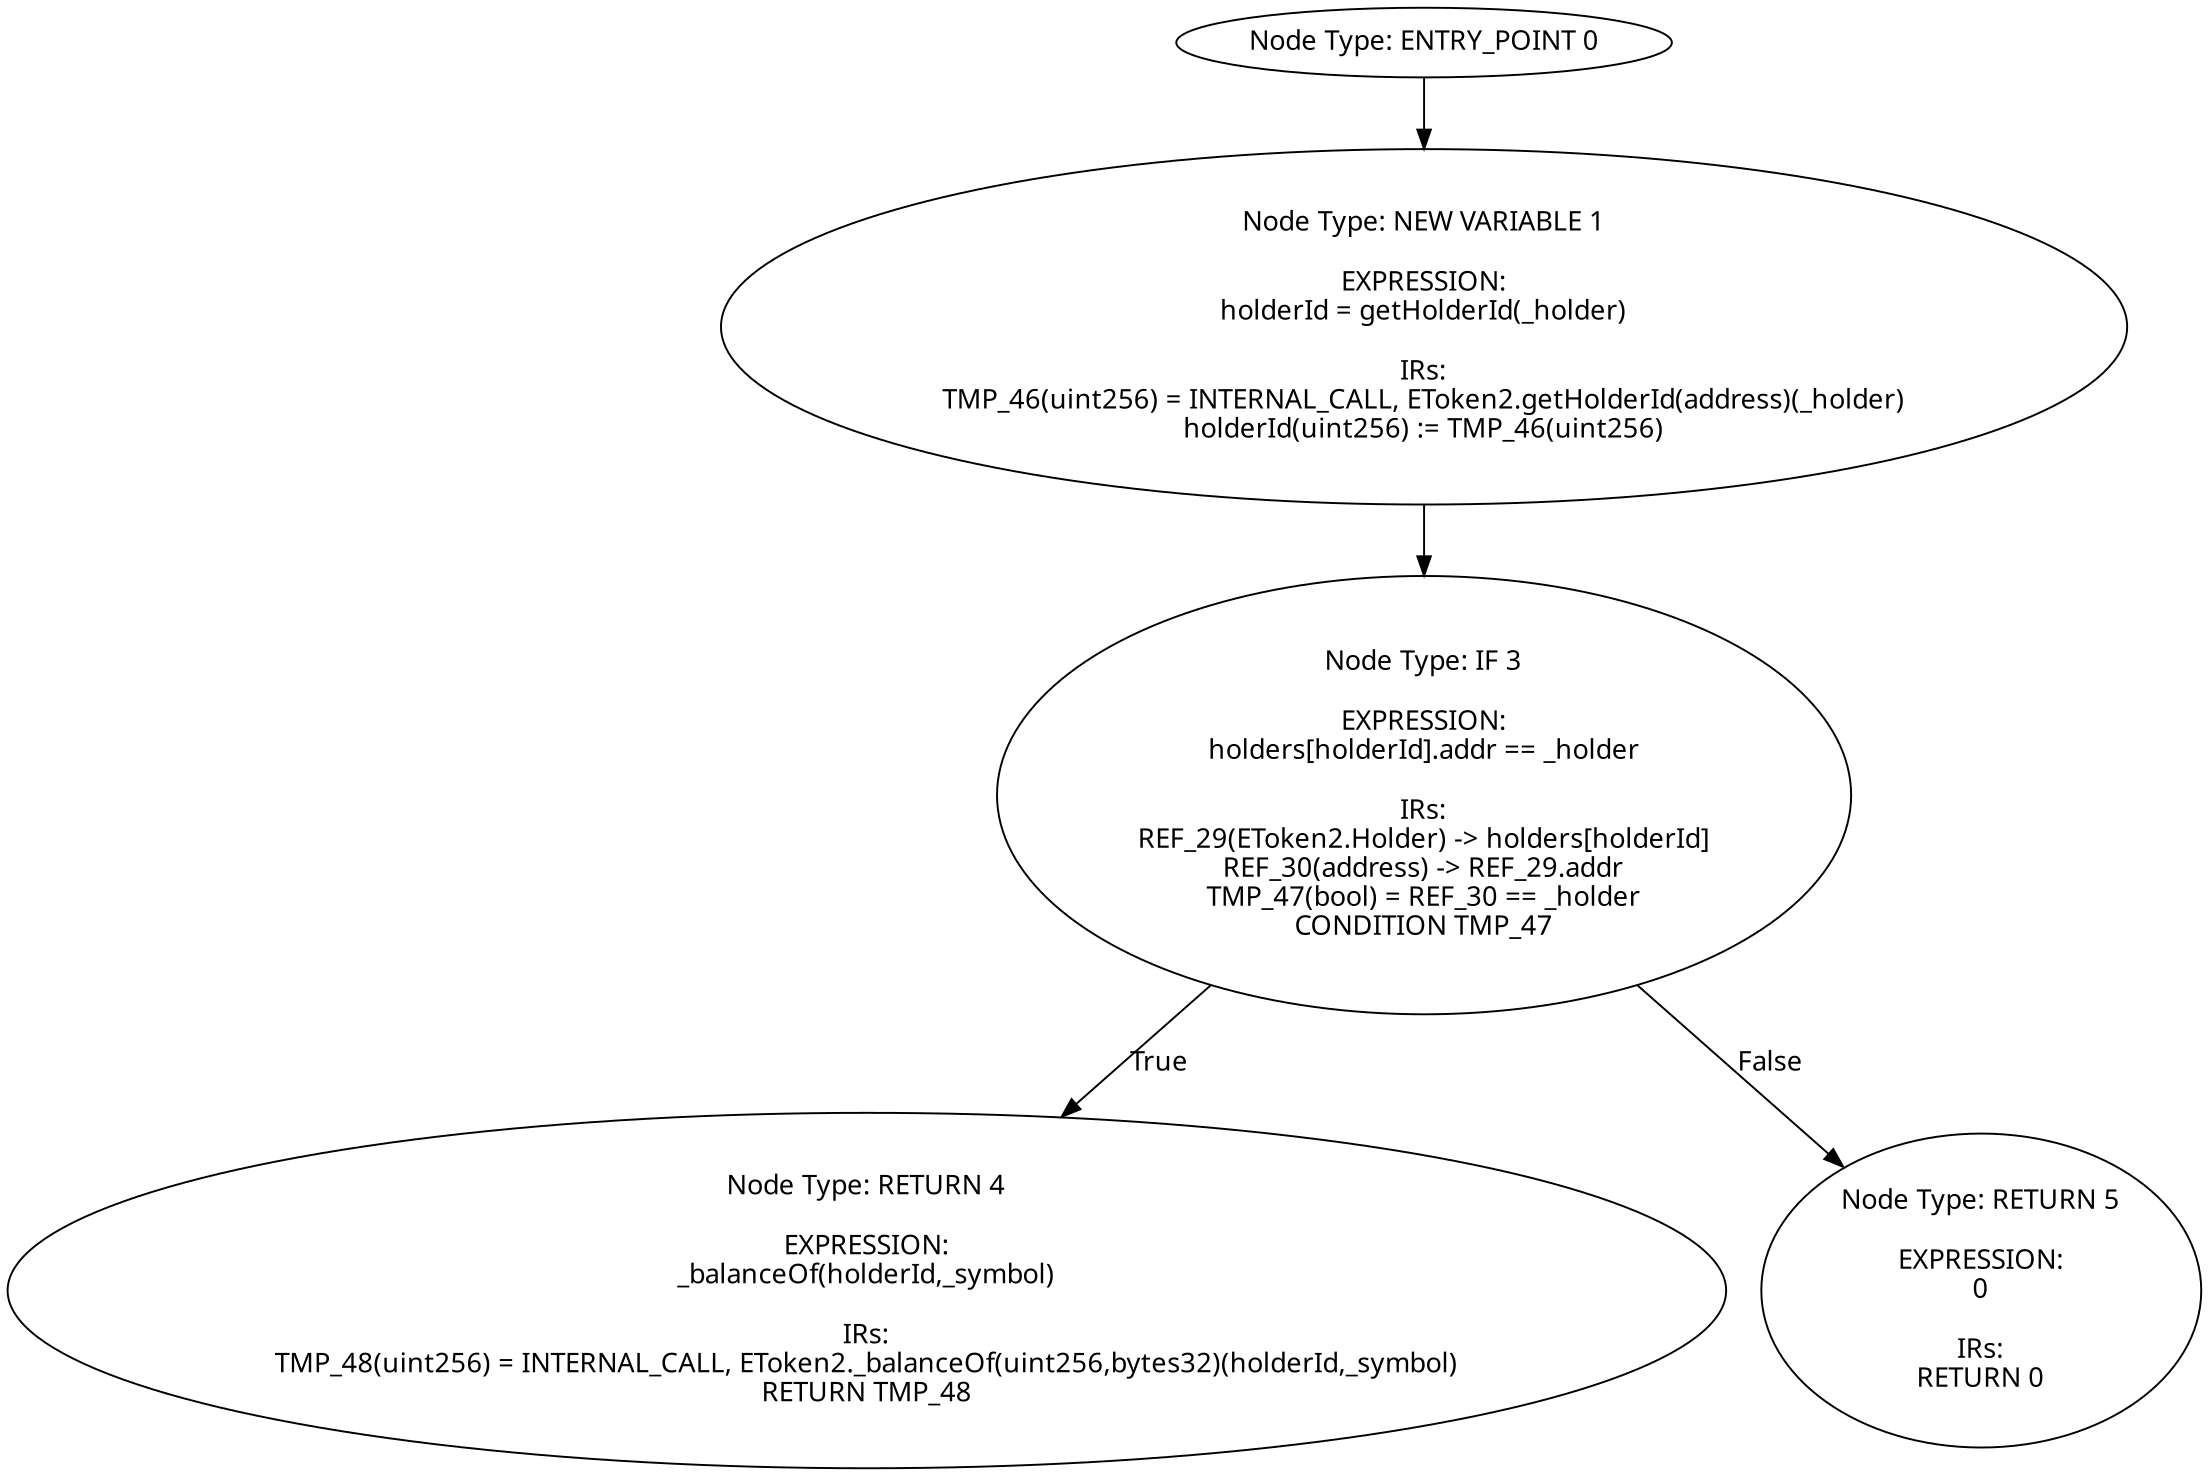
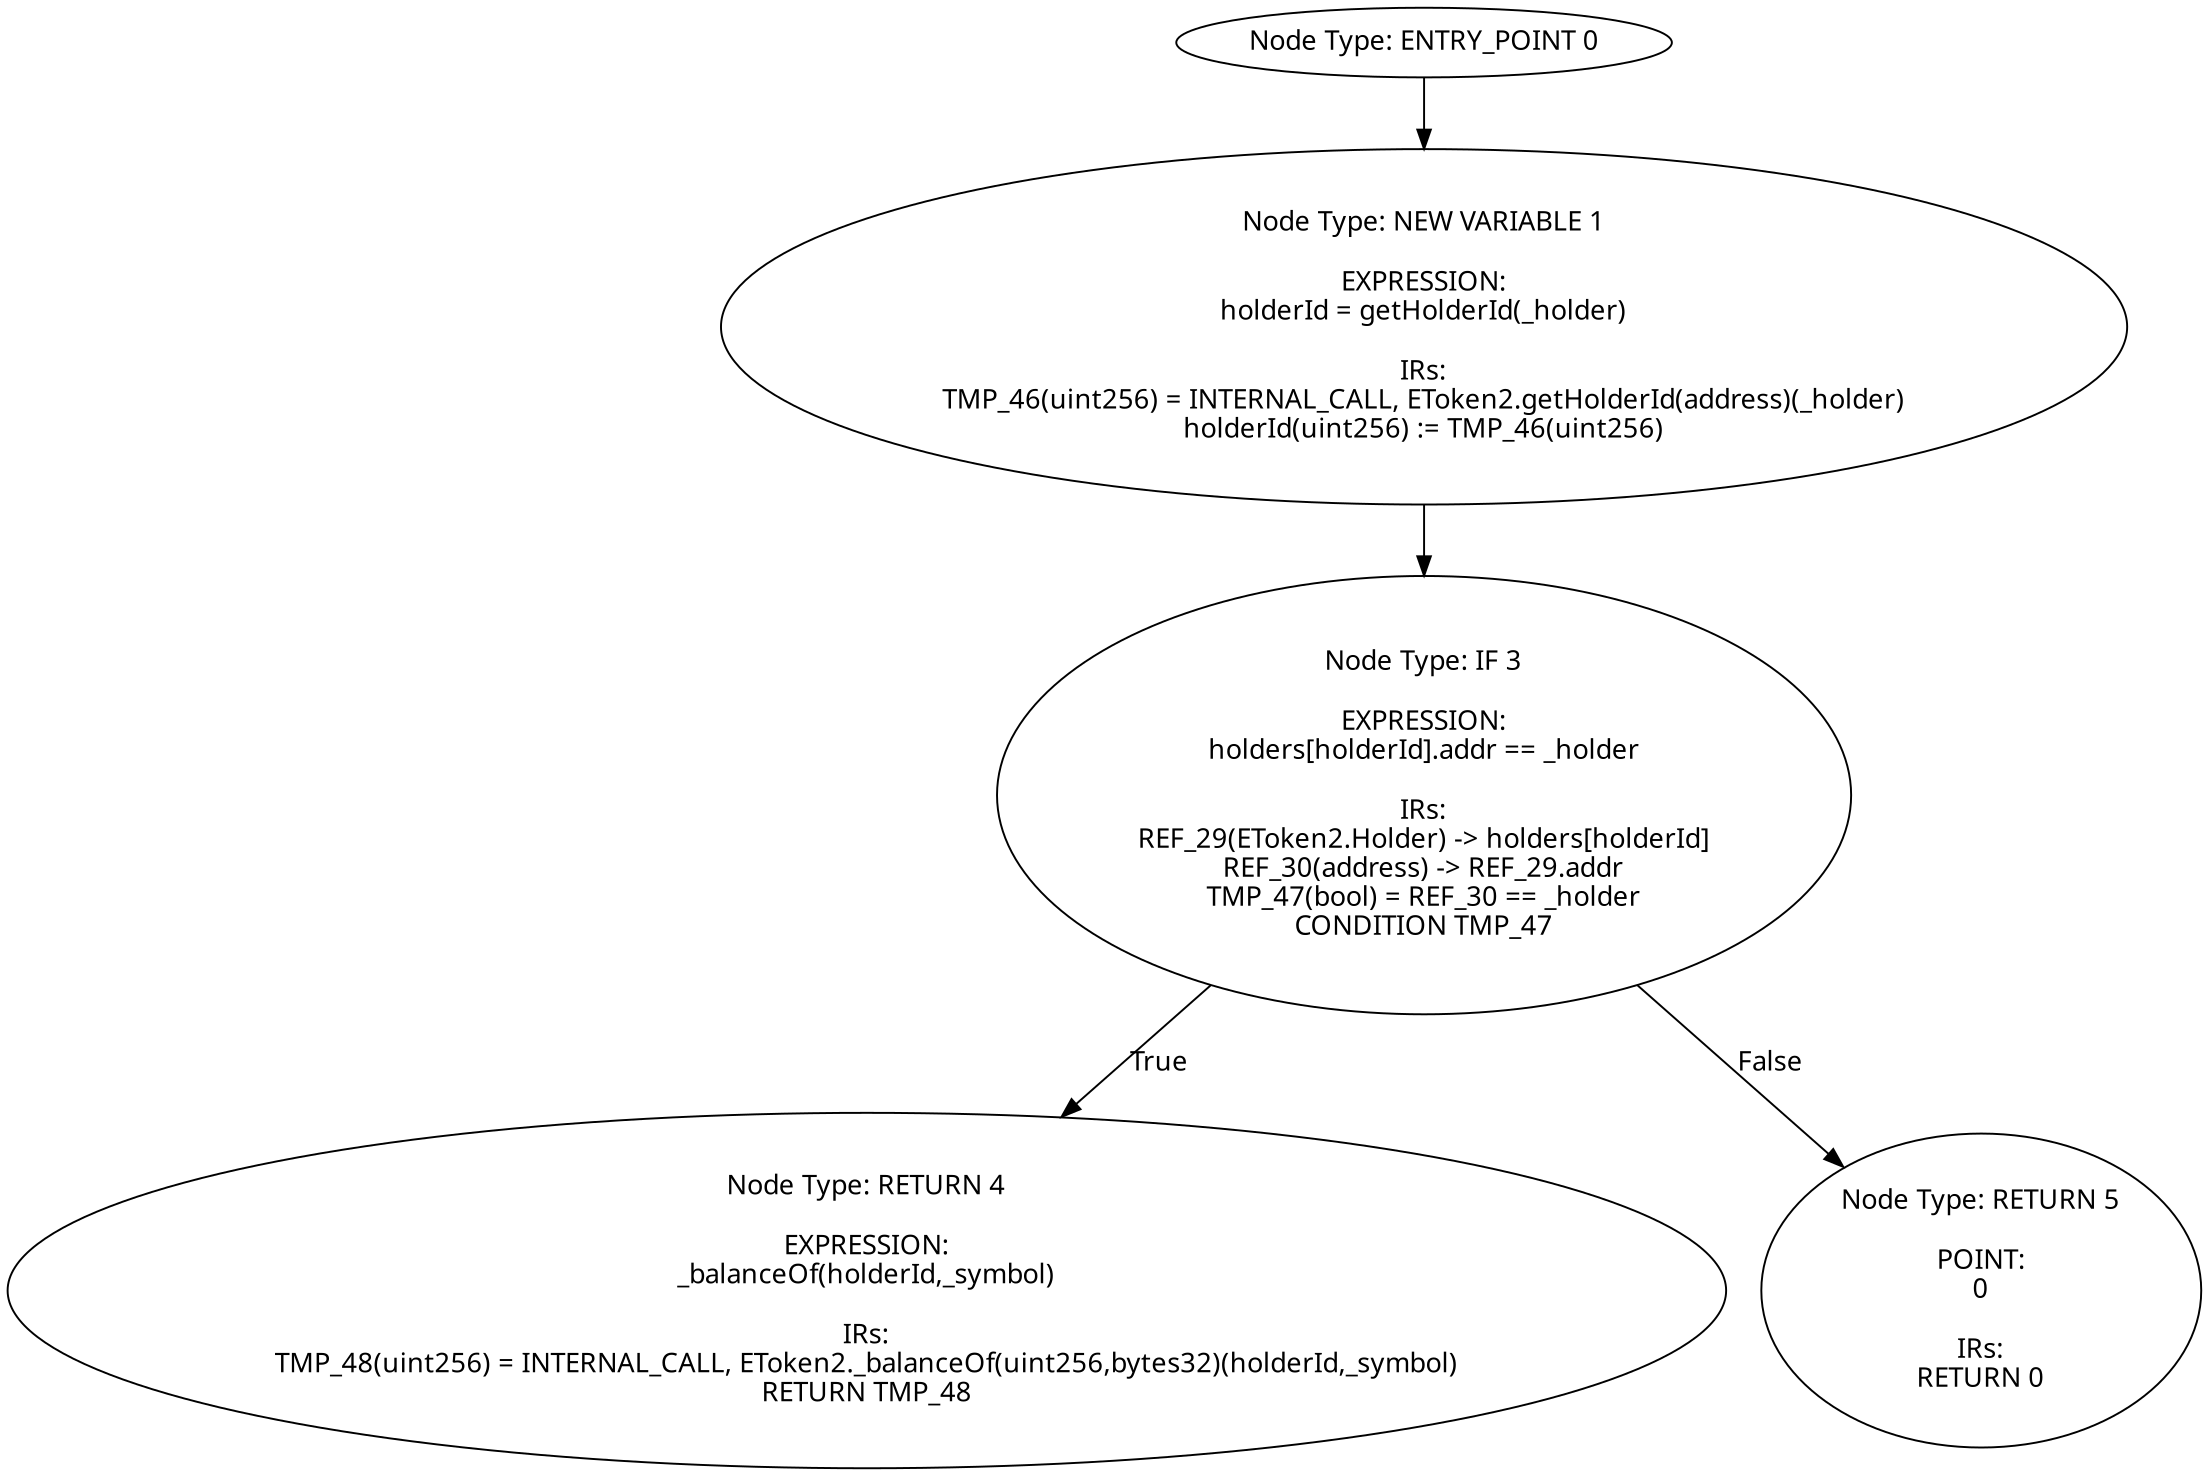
node "Node Type: RETURN 5 EXPRESSION: 0 IRs: RETURN 0": label "Node Type: RETURN 5 EXPRESSION: 0 IRs: RETURN 0" -> "Node Type: RETURN 5 POINT: 0 IRs: RETURN 0"
